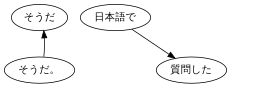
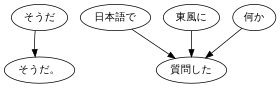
node "東風に": added
node "何か": added
edge "そうだ。" -> "そうだ": reversed
